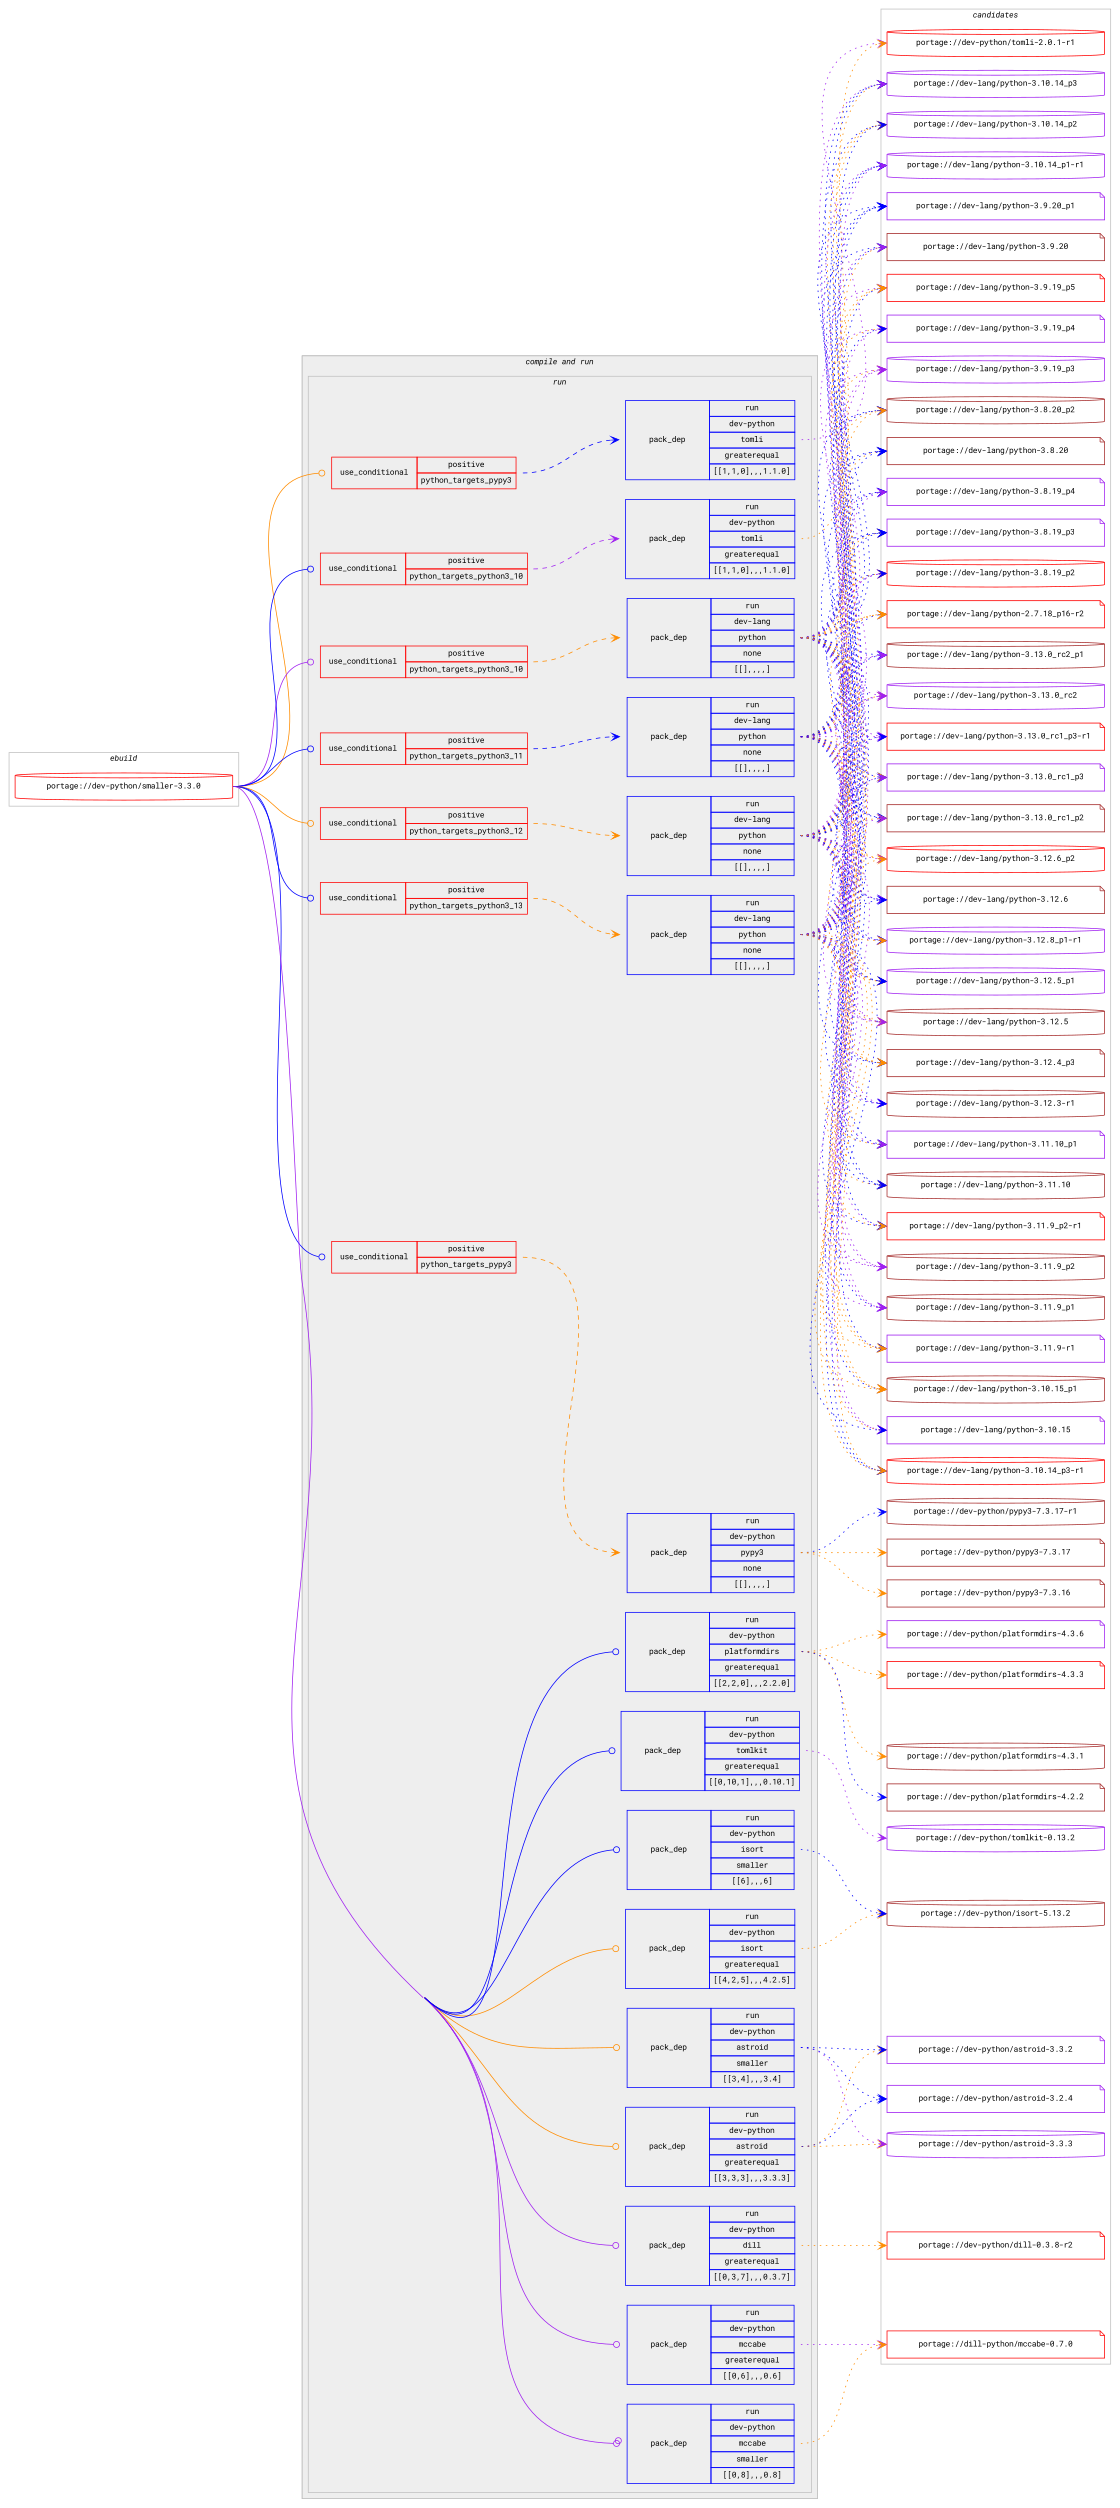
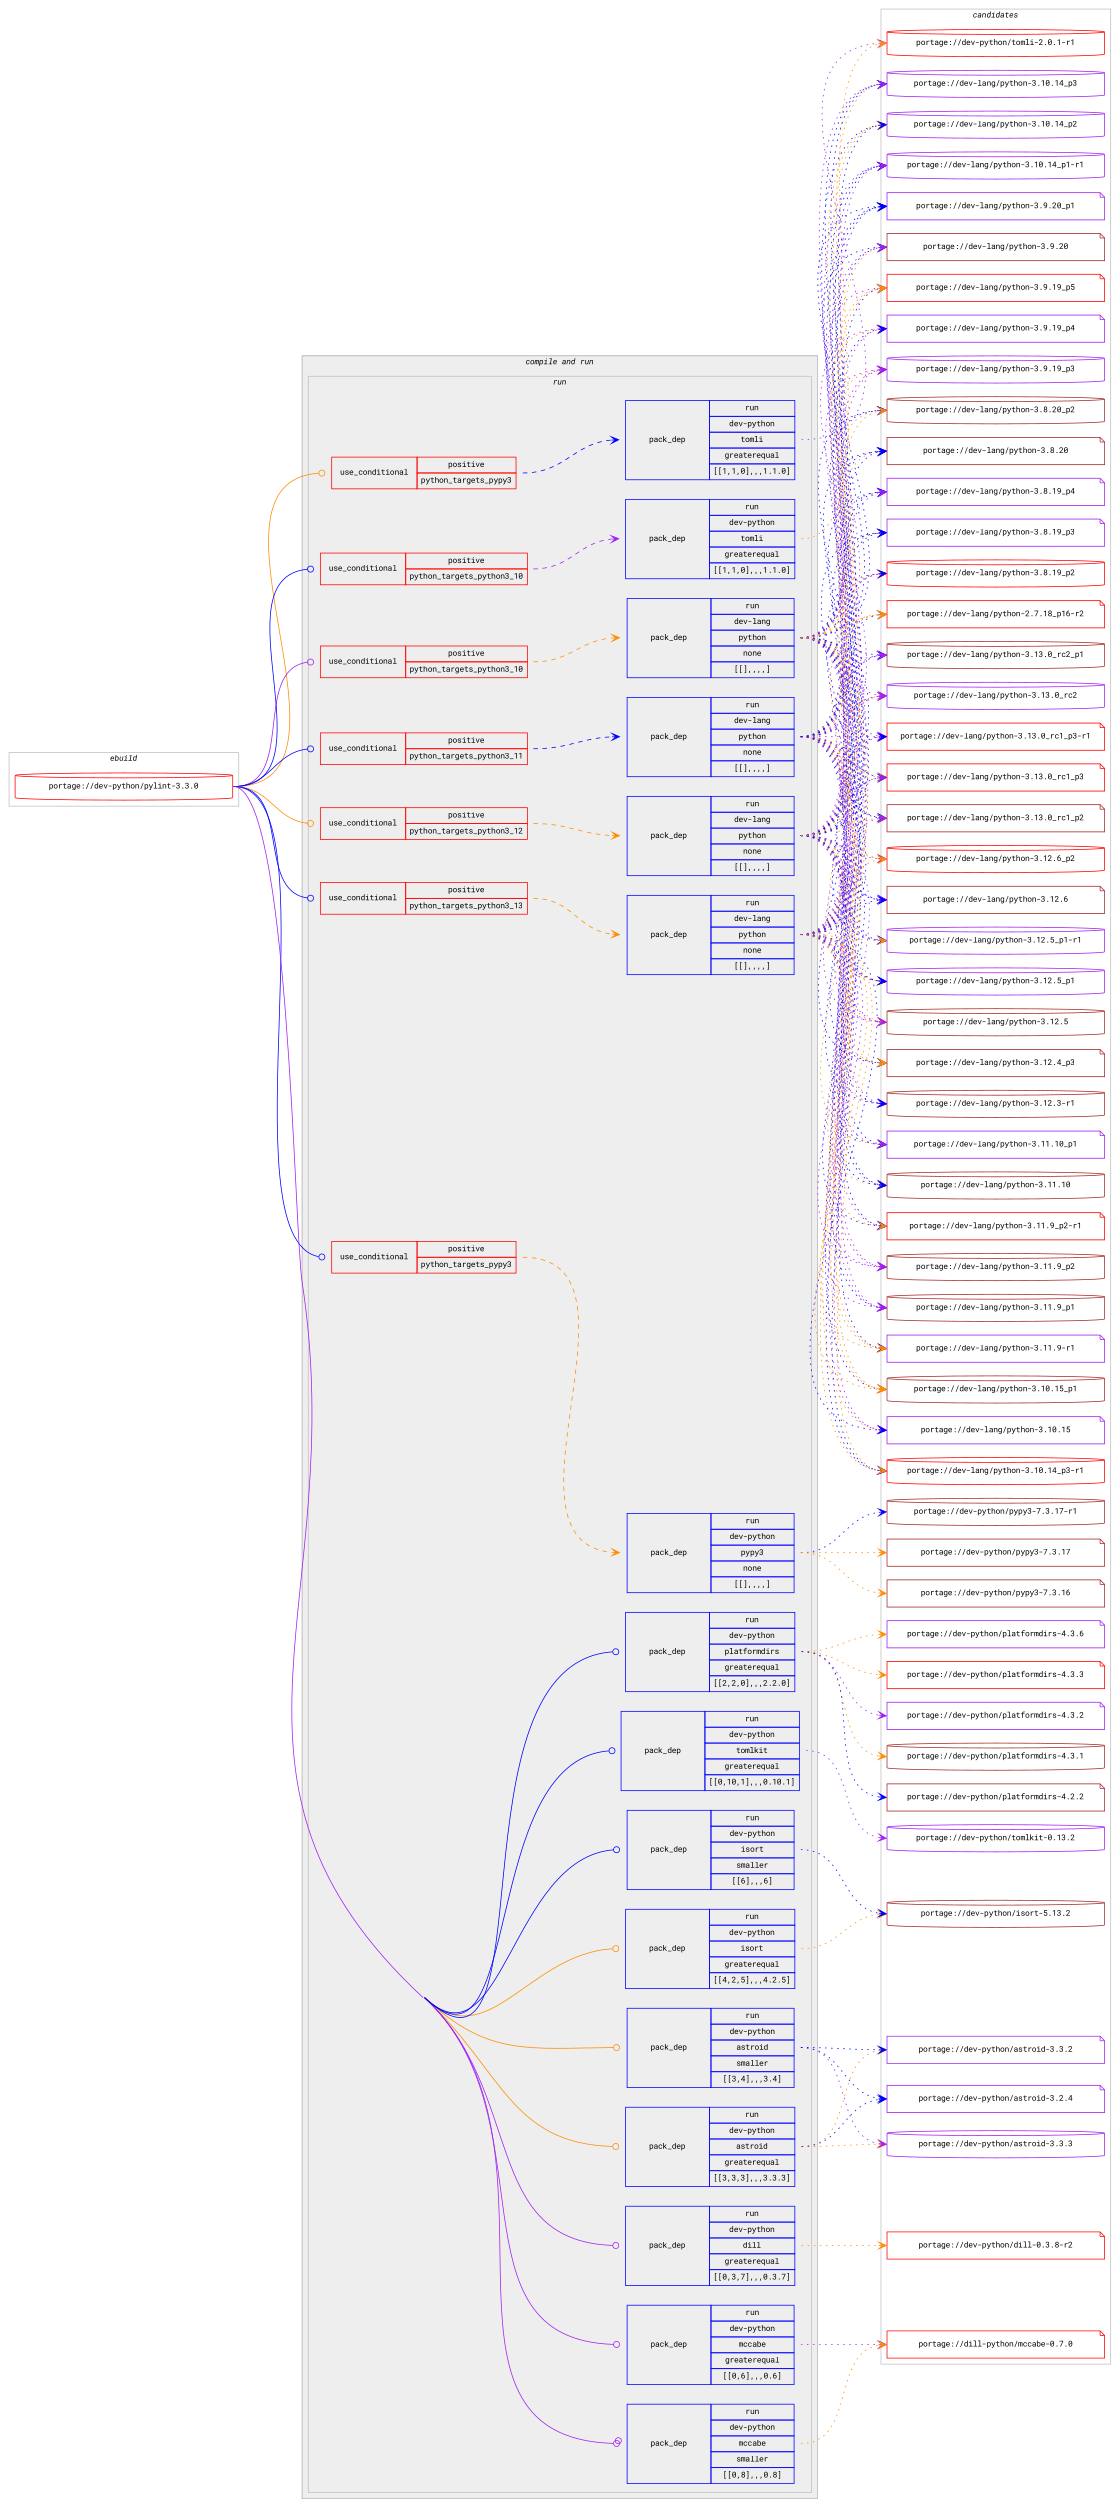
node "portage://dev-lang/python-3.13.0_rc1_p3": color purple -> red
node "portage://dev-python/smaller-3.3.0": label "portage://dev-python/smaller-3.3.0" -> "portage://dev-python/pylint-3.3.0"
node "portage://dev-lang/python-3.12.8_p1-r1": label "portage://dev-lang/python-3.12.8_p1-r1" -> "portage://dev-lang/python-3.12.5_p1-r1"
node "portage://dev-python/platformdirs-4.3.2": added
